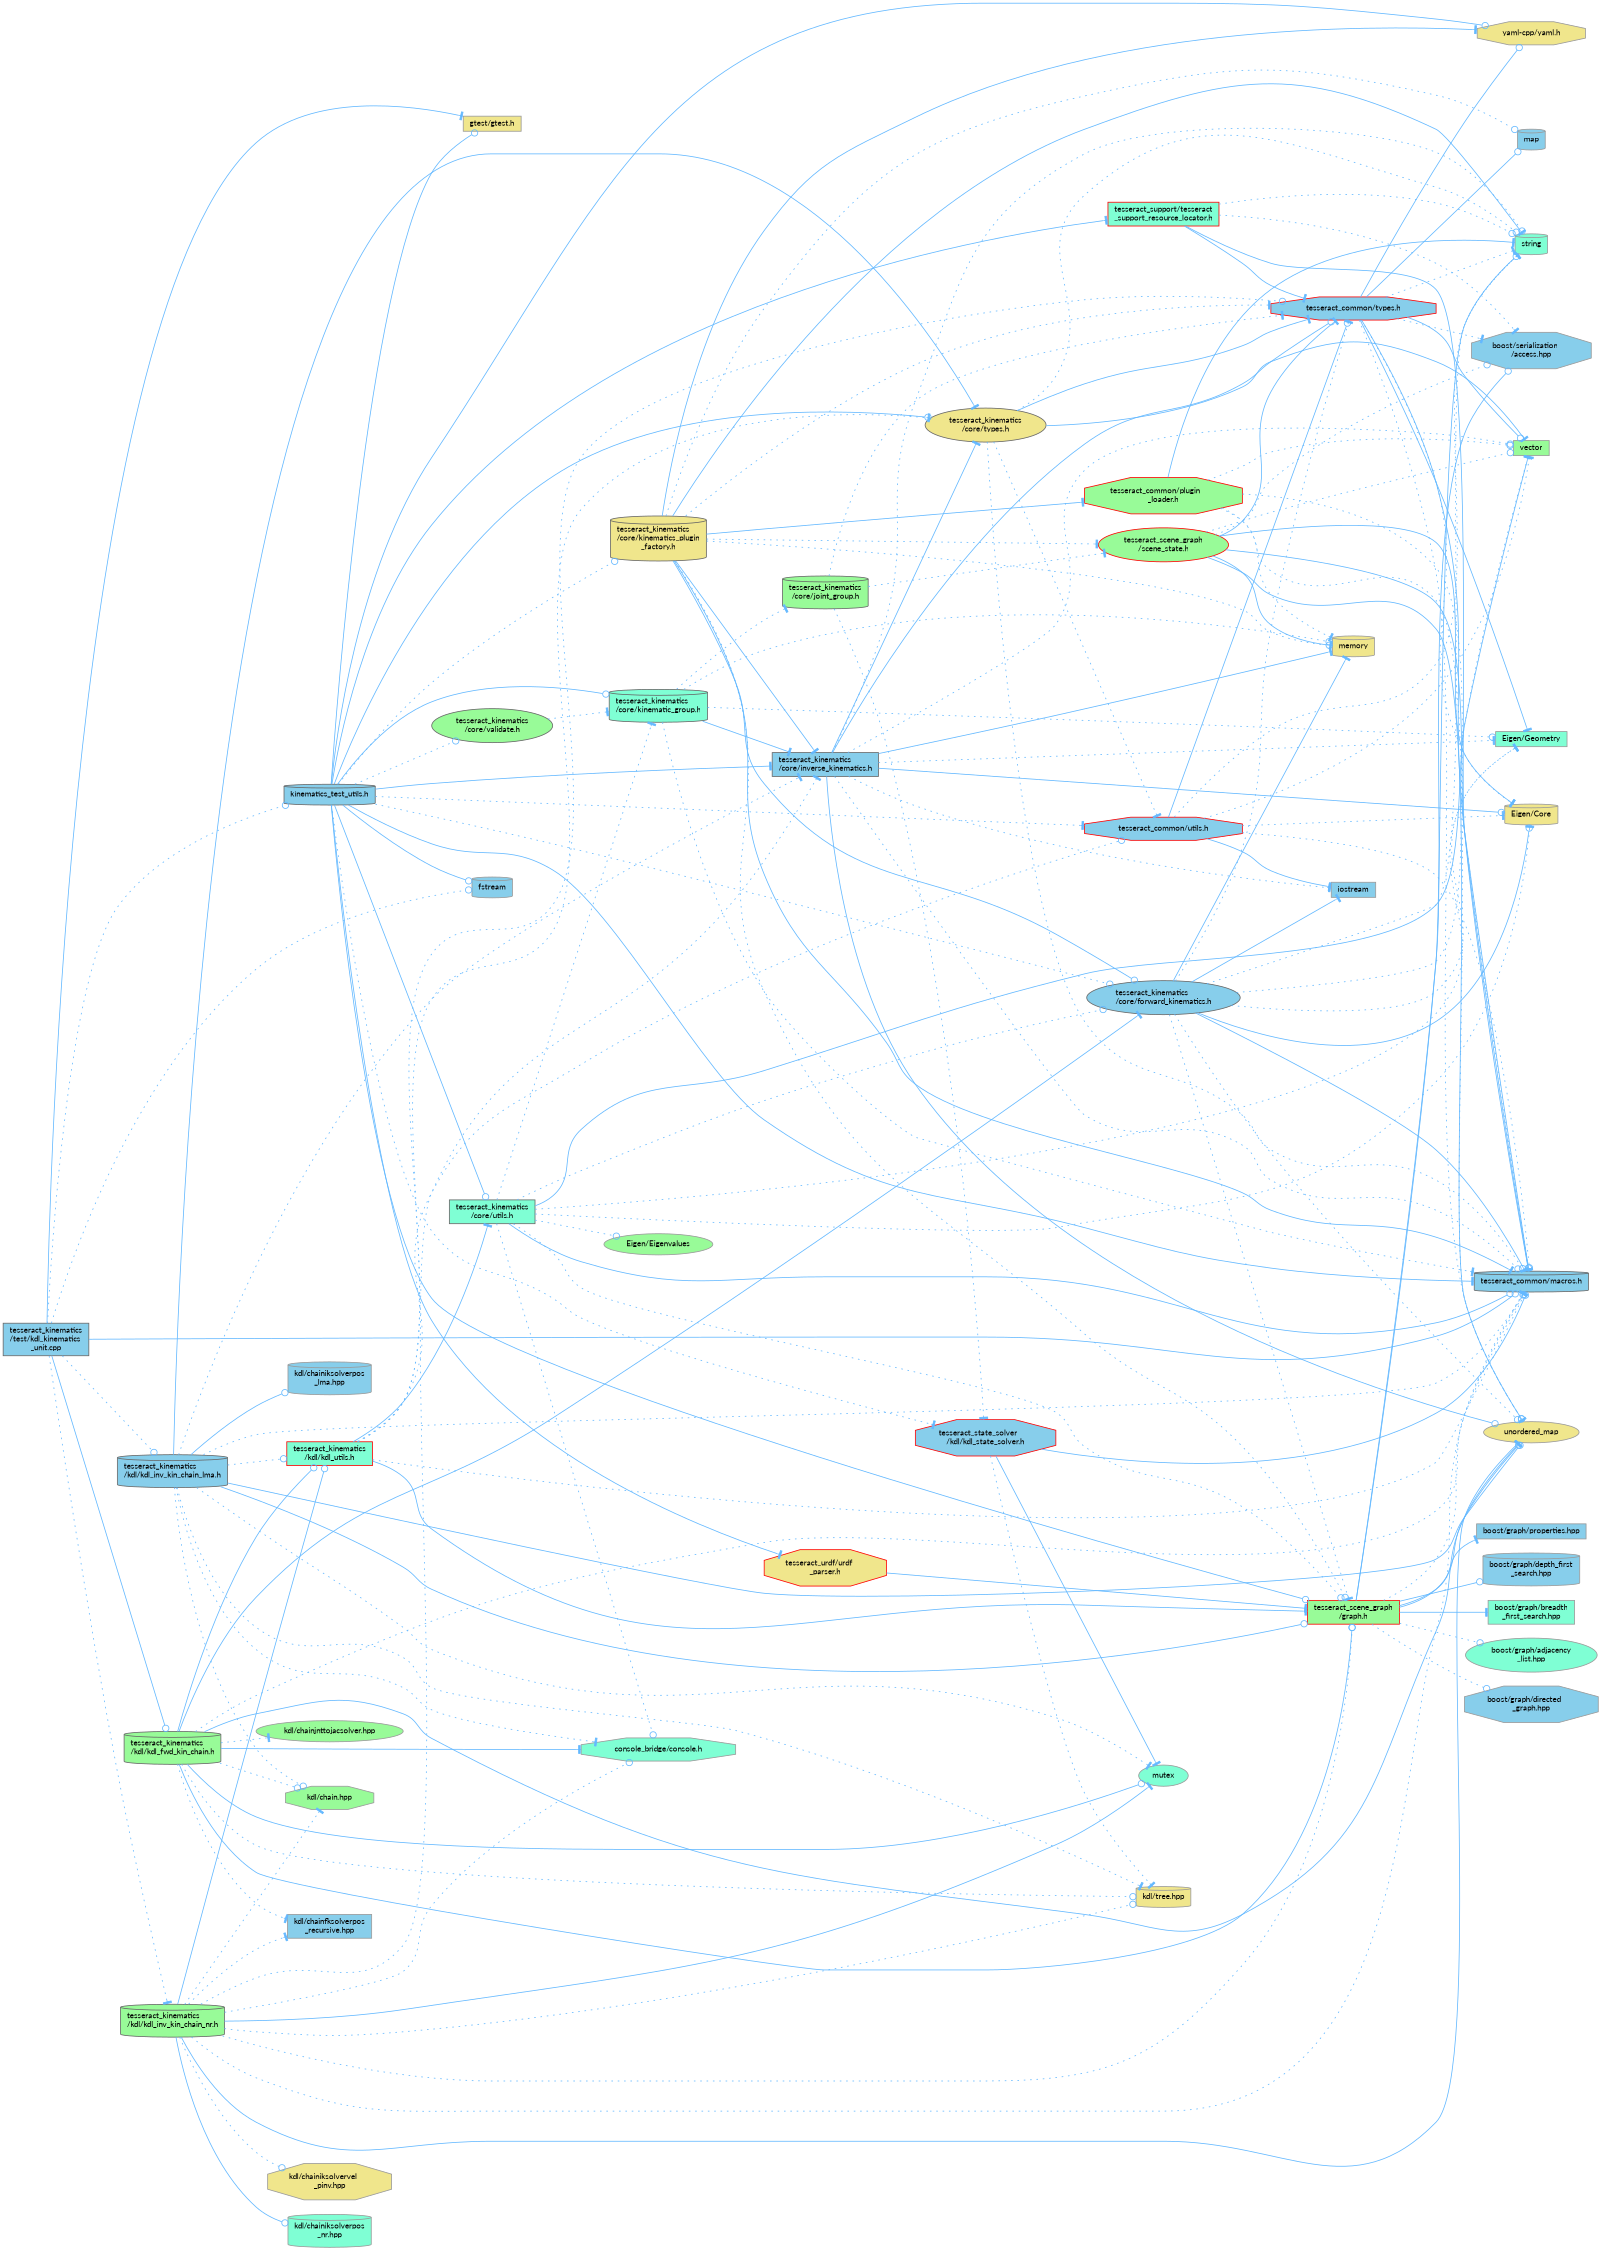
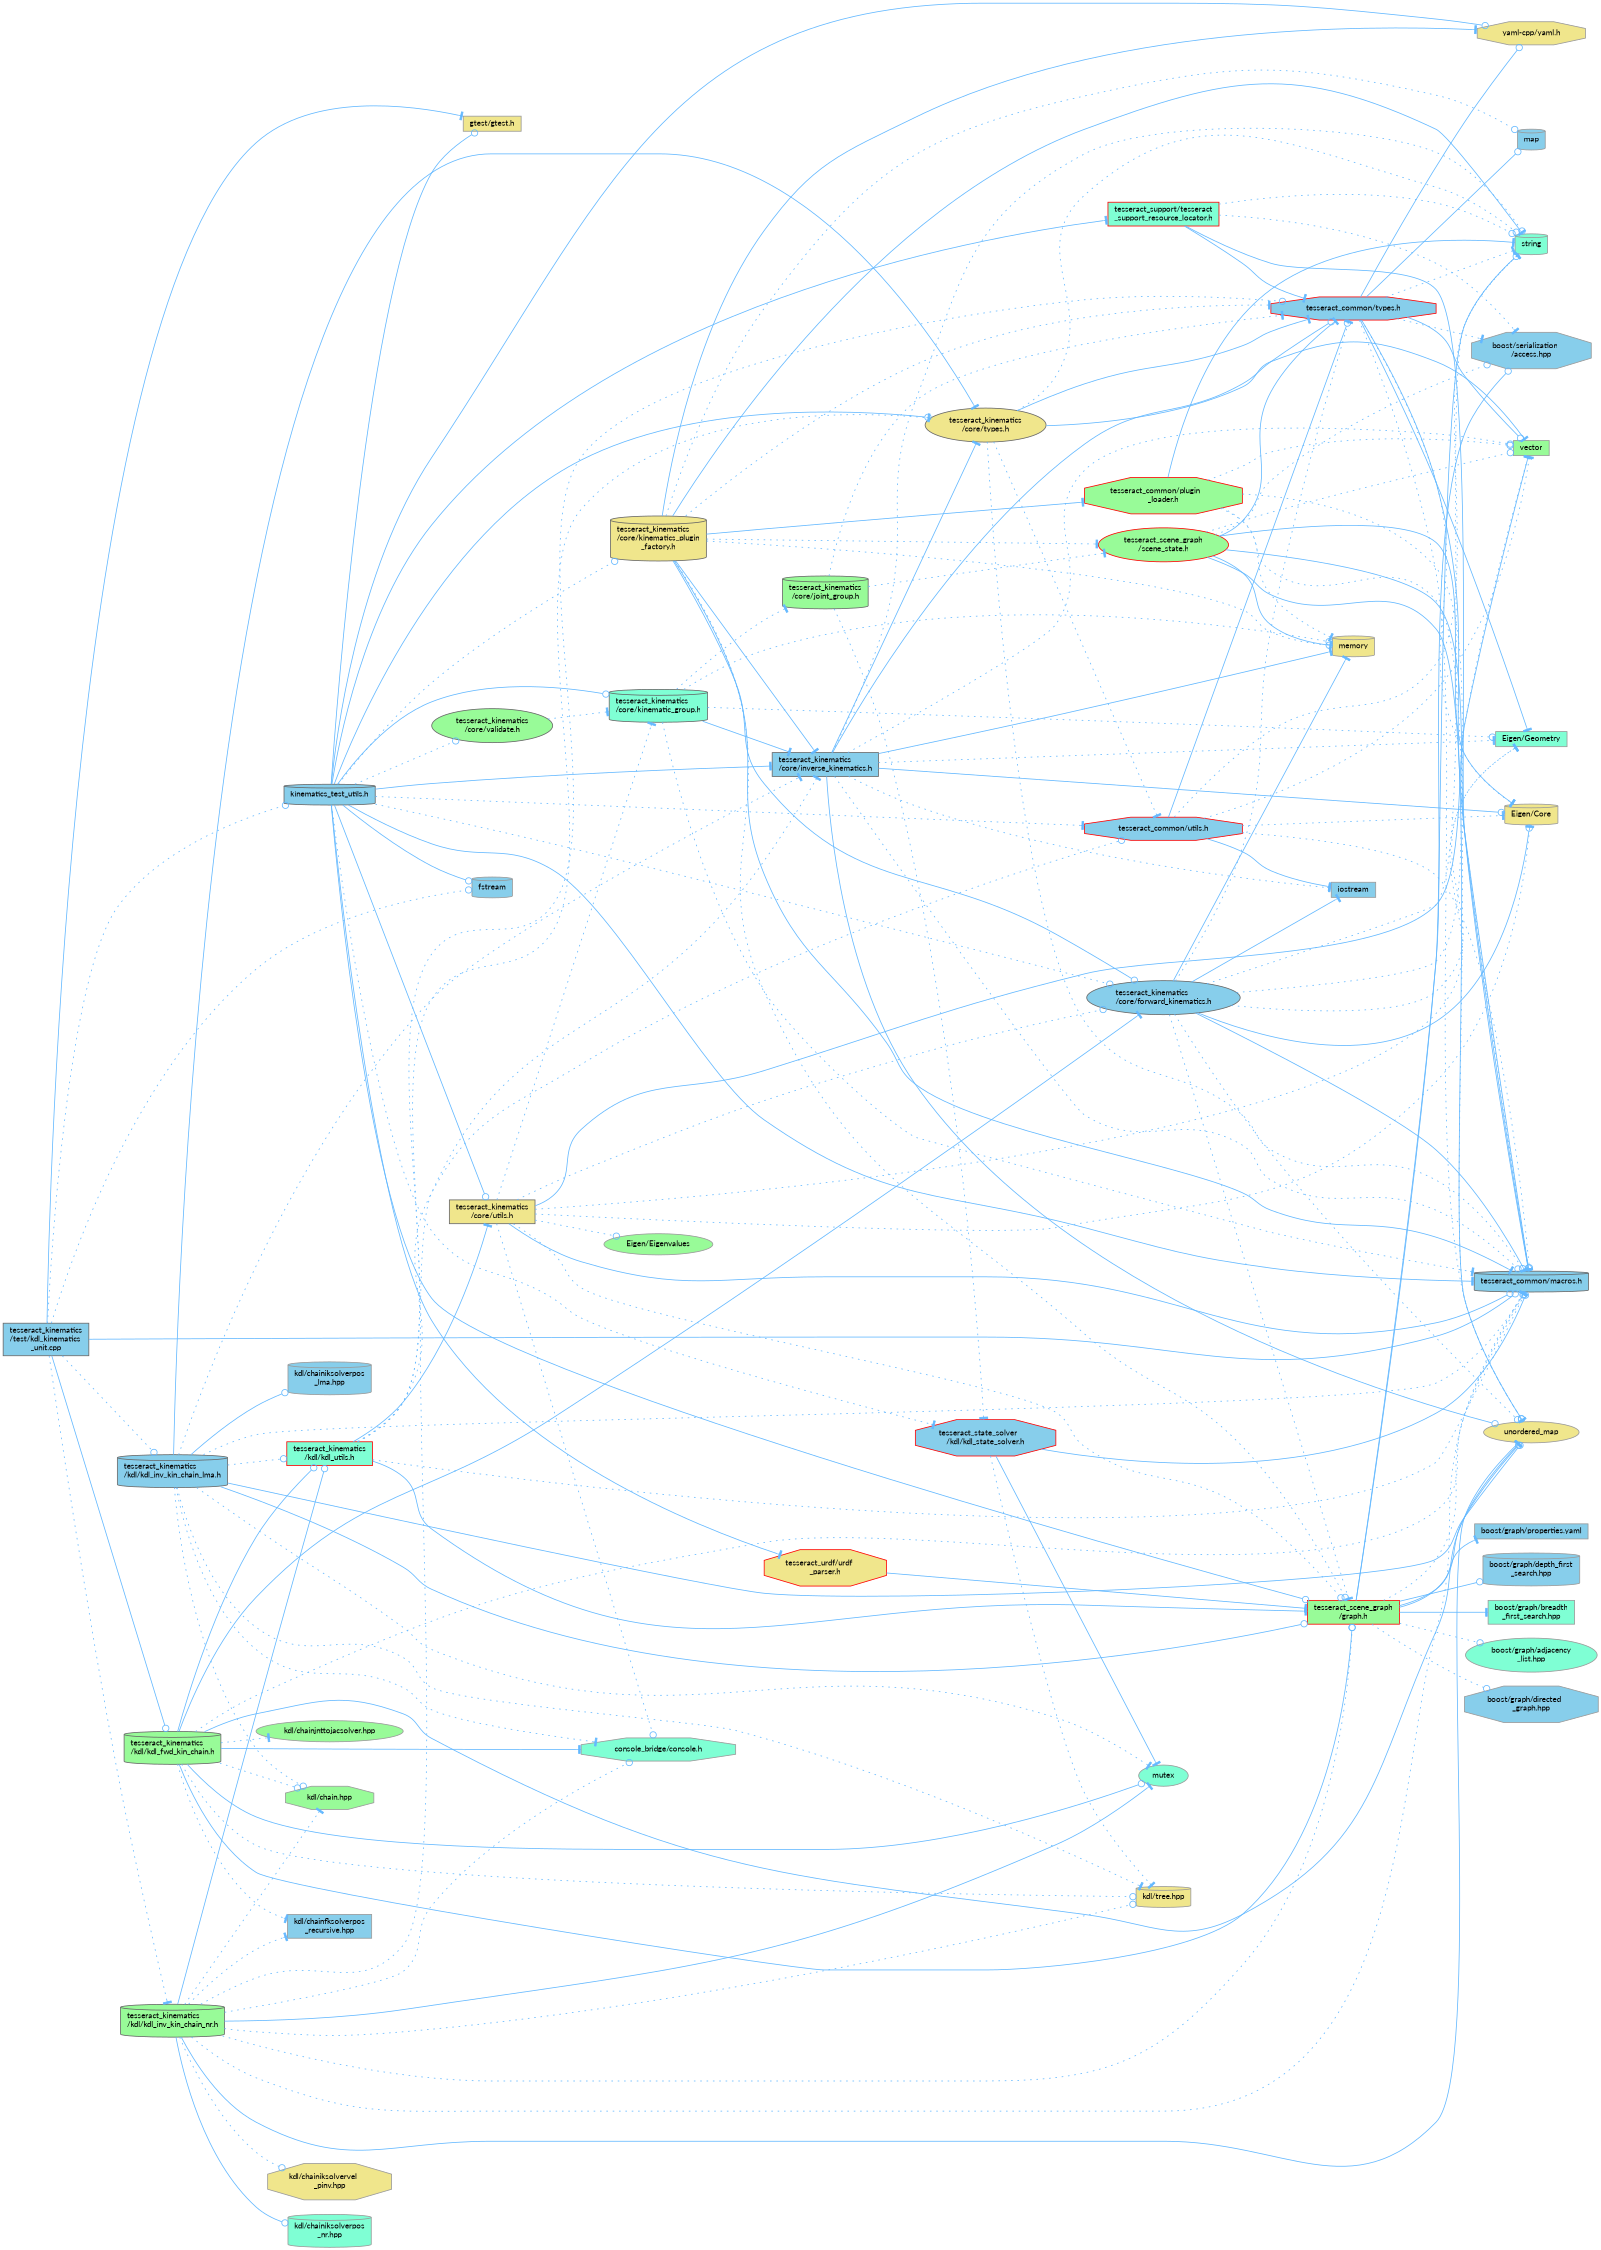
node "tesseract_kinematics /core/utils.h": fillcolor aquamarine -> khaki
node "boost/graph/properties.hpp": label "boost/graph/properties.hpp" -> "boost/graph/properties.yaml"
